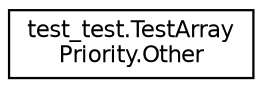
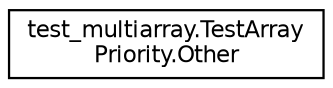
node "test_test.TestArray Priority.Other": label "test_test.TestArray Priority.Other" -> "test_multiarray.TestArray Priority.Other"
